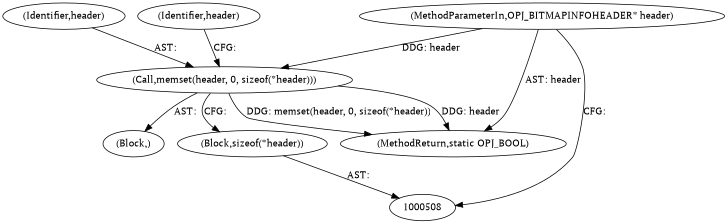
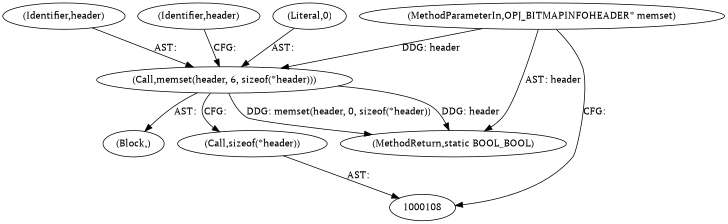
node "(Literal,0)": added
node "(MethodParameterIn,OPJ_BITMAPINFOHEADER* header)": label "(MethodParameterIn,OPJ_BITMAPINFOHEADER* header)" -> "(MethodParameterIn,OPJ_BITMAPINFOHEADER* memset)"
node "(Call,memset(header, 0, sizeof(*header)))": label "(Call,memset(header, 0, sizeof(*header)))" -> "(Call,memset(header, 6, sizeof(*header)))"
node "(Block,sizeof(*header))": label "(Block,sizeof(*header))" -> "(Call,sizeof(*header))"
node "(MethodReturn,static OPJ_BOOL)": label "(MethodReturn,static OPJ_BOOL)" -> "(MethodReturn,static BOOL_BOOL)"
node "1000508": label "1000508" -> "1000108"
